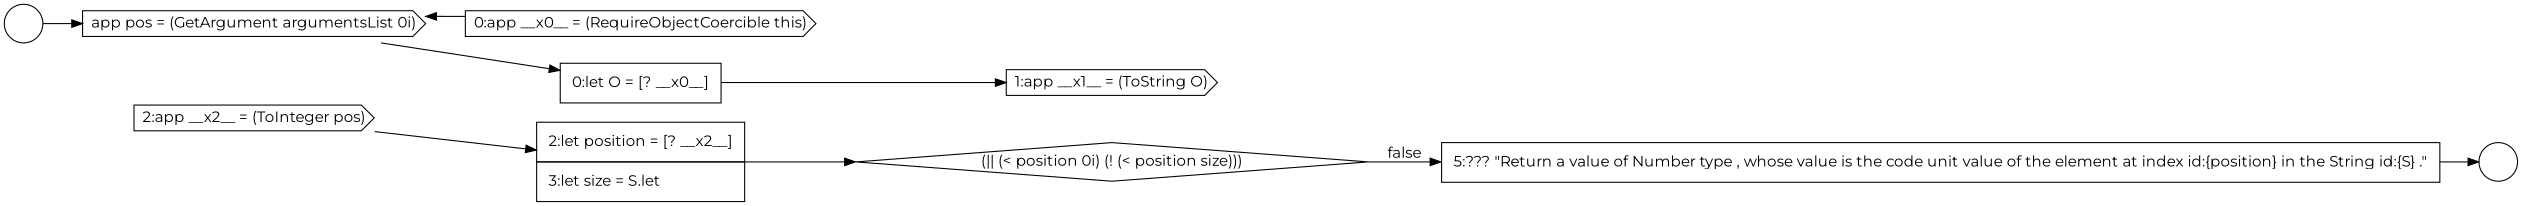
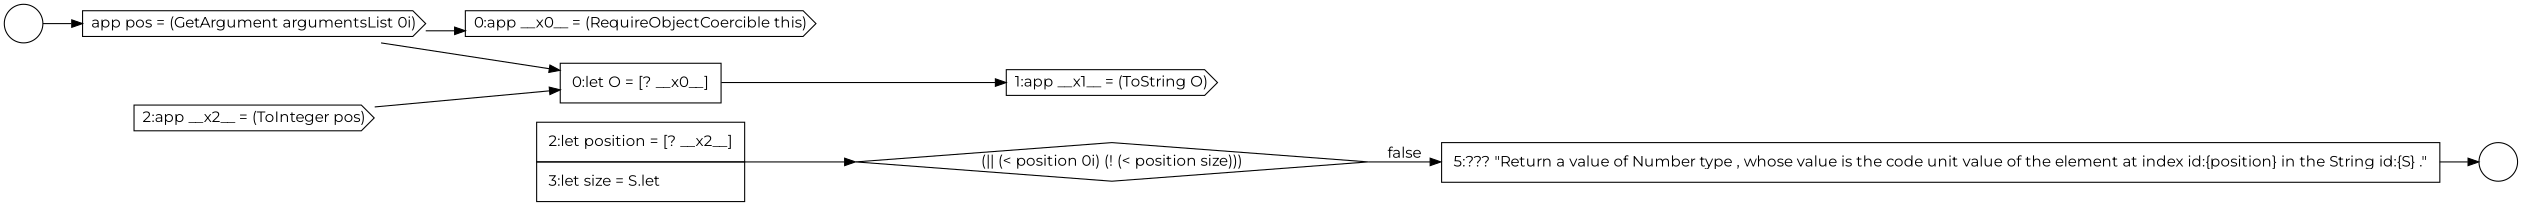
edge "0:app __x0__ = (RequireObjectCoercible this)" -> "app pos = (GetArgument argumentsList 0i)": reversed
edge "2:app __x2__ = (ToInteger pos)" -> "2:let position = [? __x2__]": now "2:app __x2__ = (ToInteger pos)" -> "0:let O = [? __x0__]"
